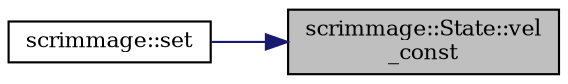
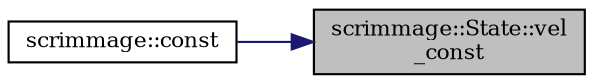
node "scrimmage::set": label "scrimmage::set" -> "scrimmage::const"
